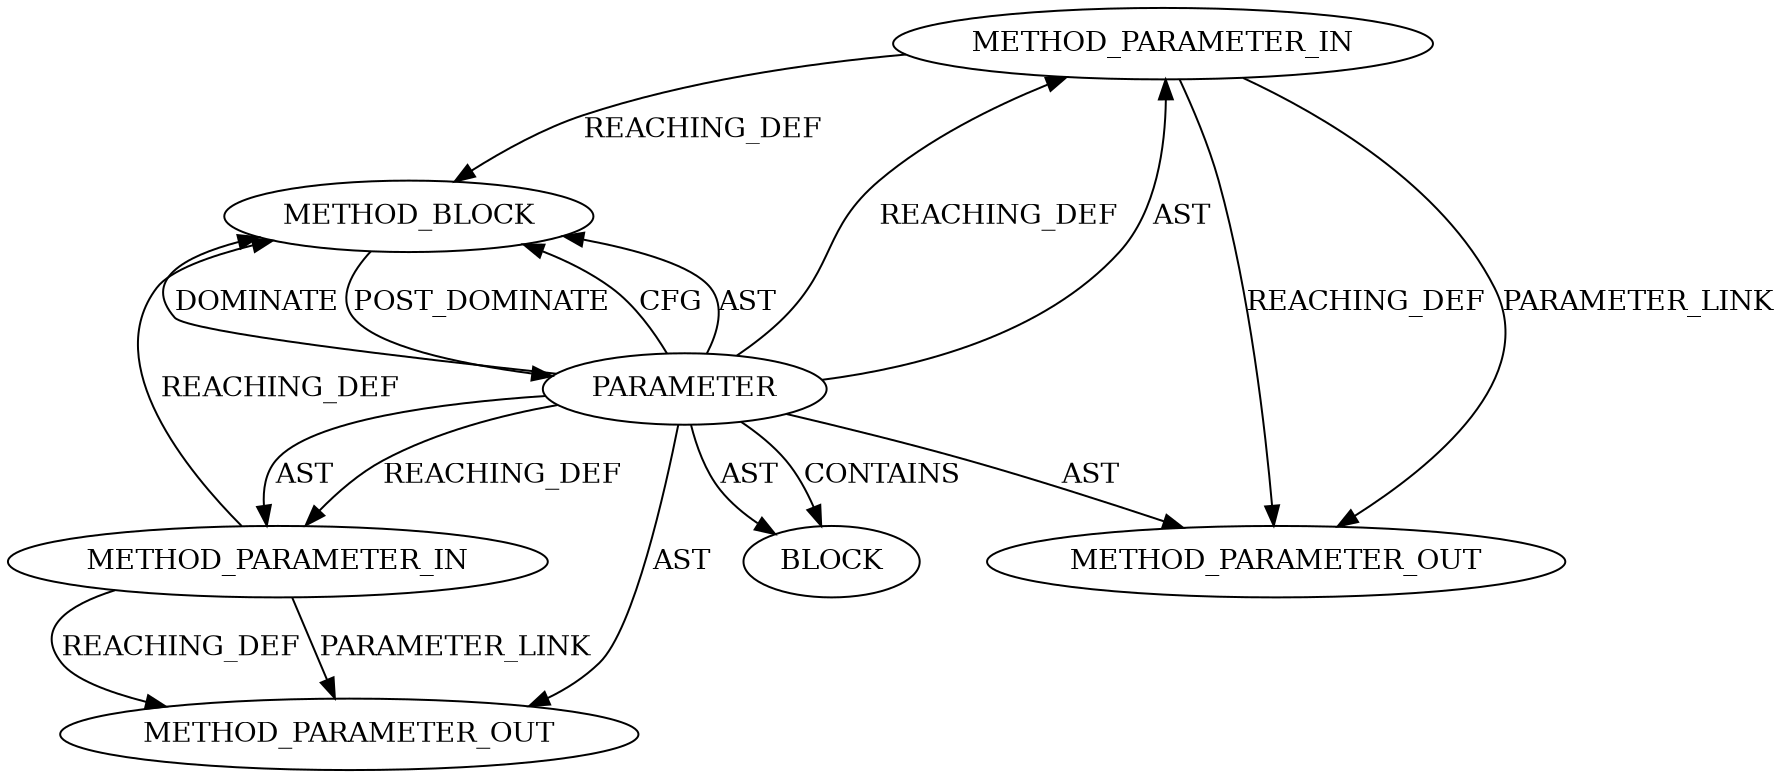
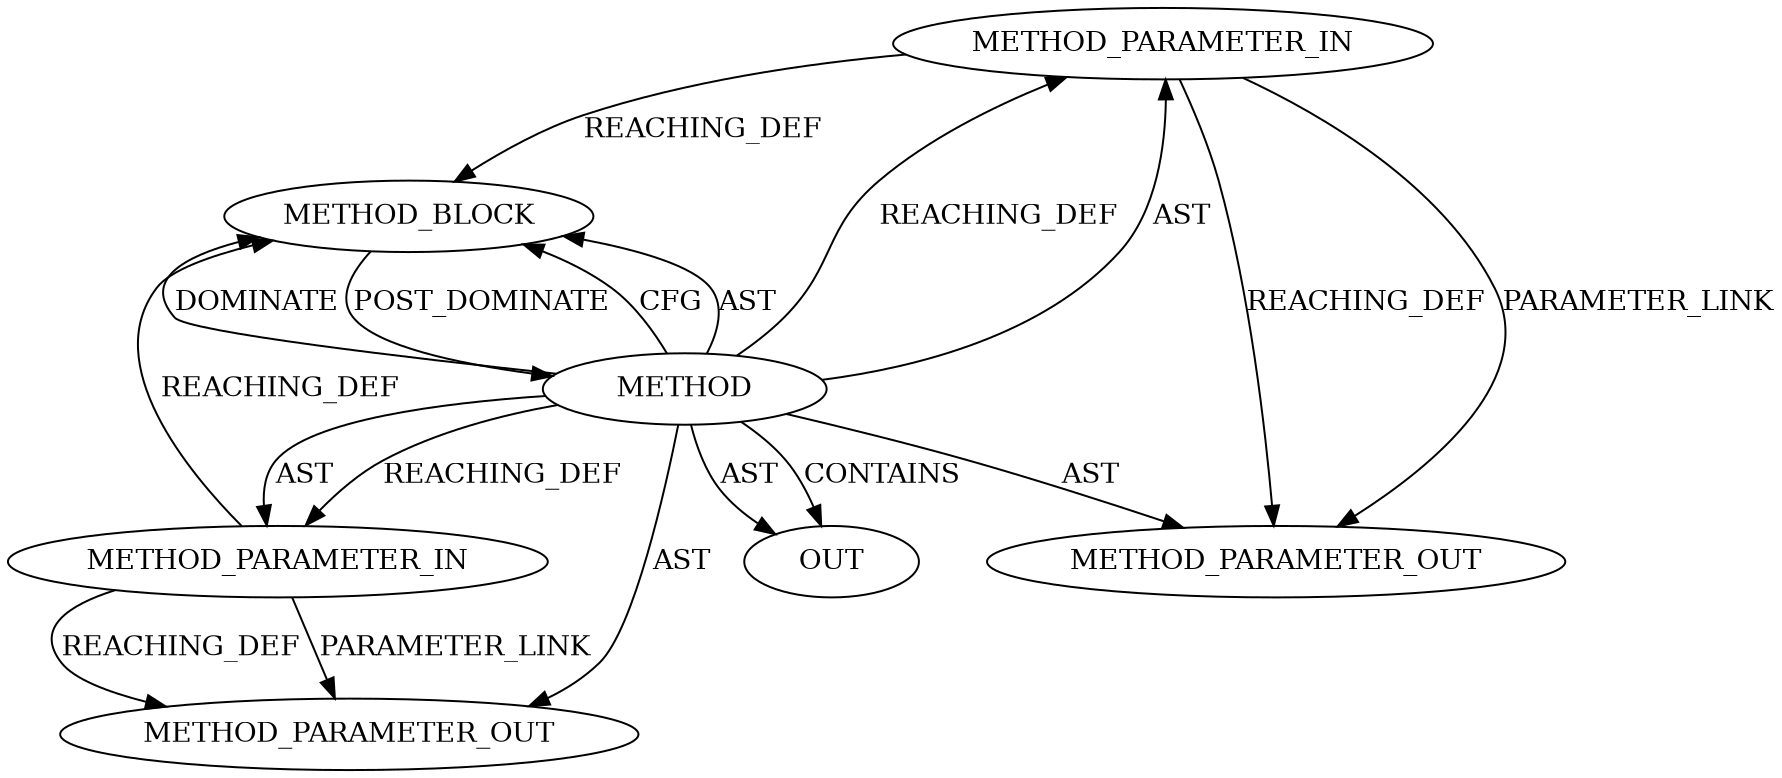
node "PARAMETER": label "PARAMETER" -> "METHOD"
node "BLOCK": label "BLOCK" -> "OUT"
